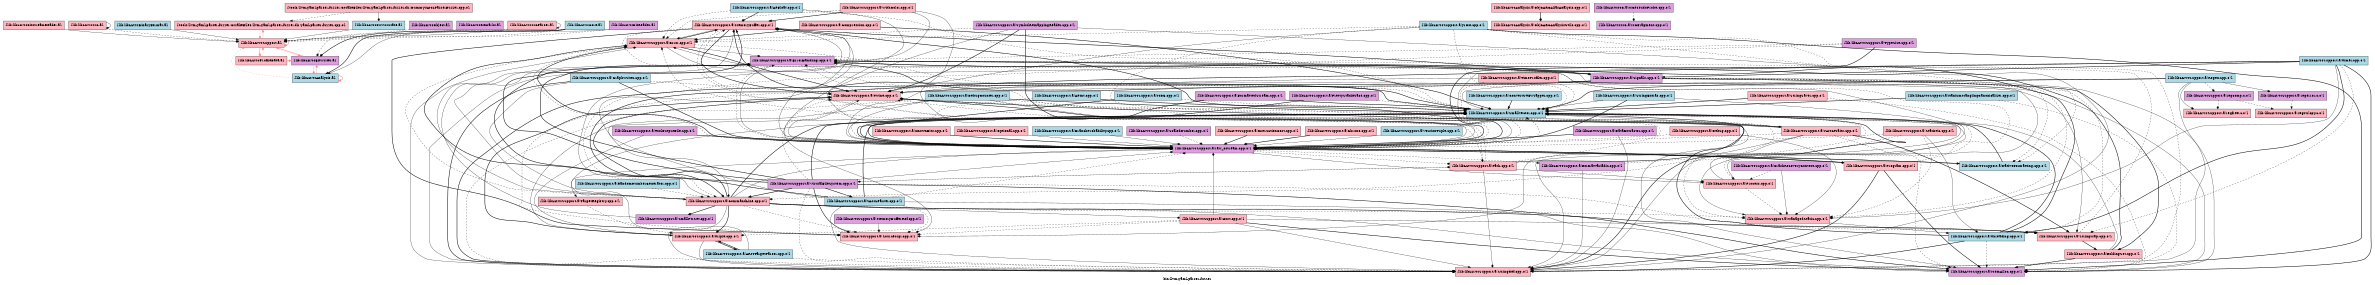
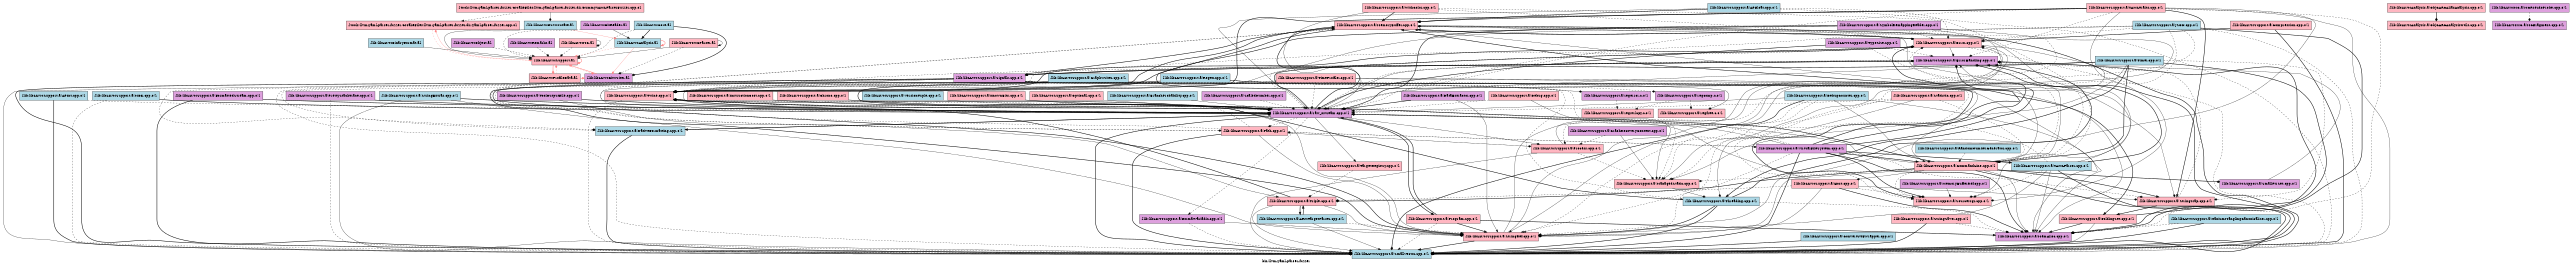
node "{lib/libLLVMBitstreamReader.a}": removed
edge "{lib/libLLVMBitWriter.a}" -> "{lib/libLLVMAnalysis.a}": now "{lib/libLLVMFuzzMutate.a}" -> "{lib/libLLVMAnalysis.a}"
edge "{lib/libLLVMSupport.a(WithColor.cpp.o)}" -> "{lib/libLLVMSupport.a(CommandLine.cpp.o)}": style solid -> dashed
edge "{lib/libLLVMSupport.a(SmallVector.cpp.o)}" -> "{lib/libLLVMSupport.a(YAMLTraits.cpp.o)}": reversed
edge "{lib/libLLVMSupport.a(raw_ostream.cpp.o)}" -> "{lib/libLLVMSupport.a(MemoryBuffer.cpp.o)}": style solid -> bold
edge "{lib/libLLVMSupport.a(raw_ostream.cpp.o)}" -> "{lib/libLLVMSupport.a(SmallVector.cpp.o)}": style dashed -> bold
